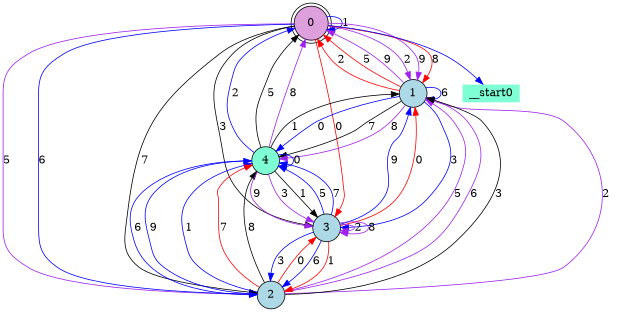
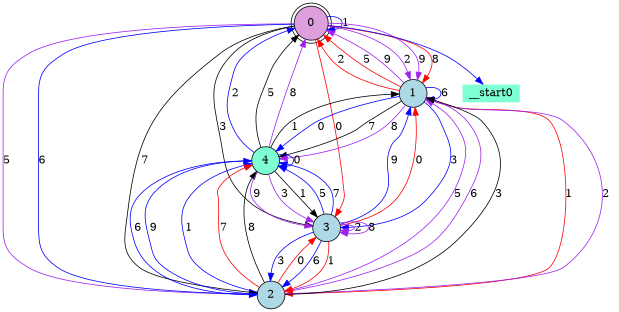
edge "1" -> "2": added, label "1"
